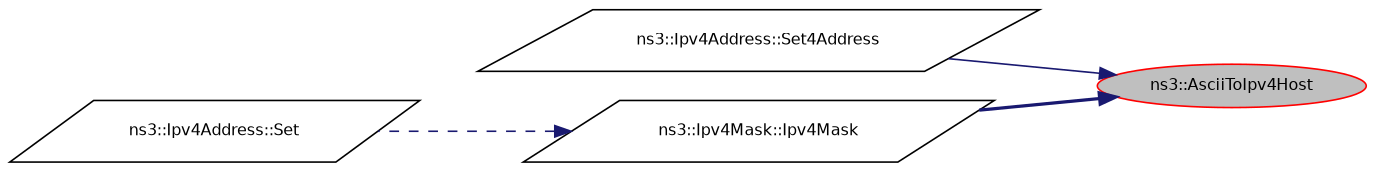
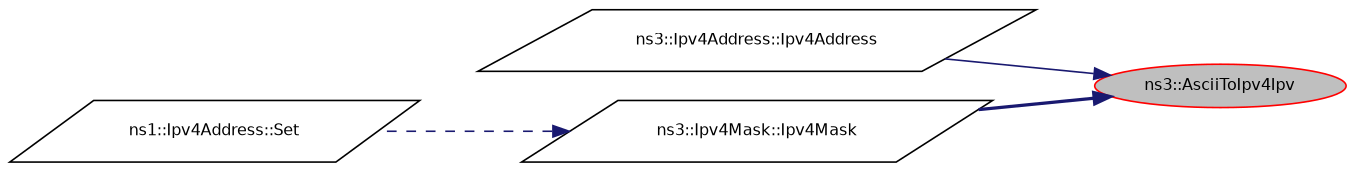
node "ns3::Ipv4Address::Set4Address": label "ns3::Ipv4Address::Set4Address" -> "ns3::Ipv4Address::Ipv4Address"
node "ns3::AsciiToIpv4Host": label "ns3::AsciiToIpv4Host" -> "ns3::AsciiToIpv4Ipv"
node "ns3::Ipv4Address::Set": label "ns3::Ipv4Address::Set" -> "ns1::Ipv4Address::Set"
